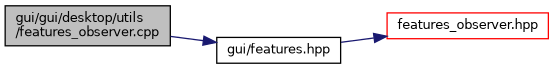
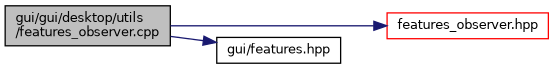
edge "gui/features.hpp" -> "features_observer.hpp": now "gui/gui/desktop/utils /features_observer.cpp" -> "features_observer.hpp"
